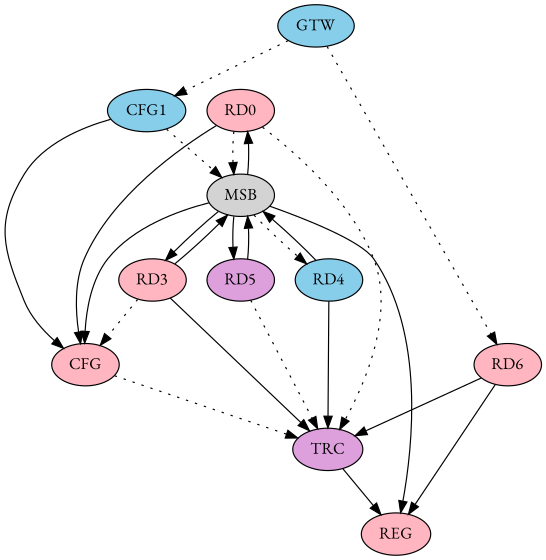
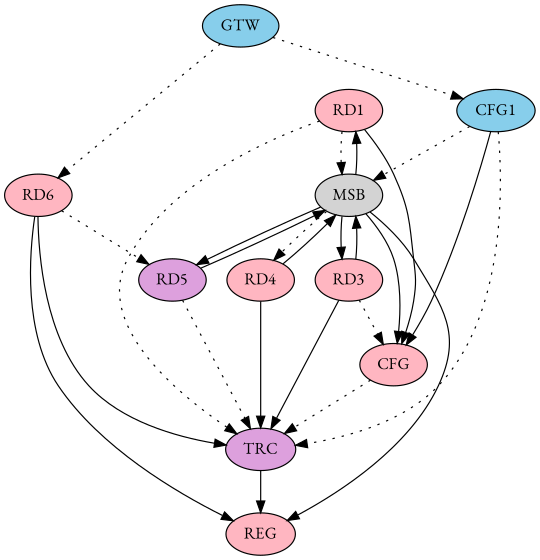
node "RD0": label "RD0" -> "RD1"
edge "RD6" -> "RD5": added
node "RD4": fillcolor skyblue -> lightpink
edge "CFG1" -> "TRC": added
